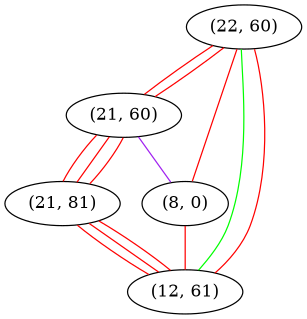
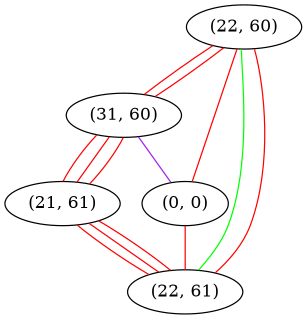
node "(21, 60)": label "(21, 60)" -> "(31, 60)"
node "(21, 81)": label "(21, 81)" -> "(21, 61)"
node "(8, 0)": label "(8, 0)" -> "(0, 0)"
node "(12, 61)": label "(12, 61)" -> "(22, 61)"
